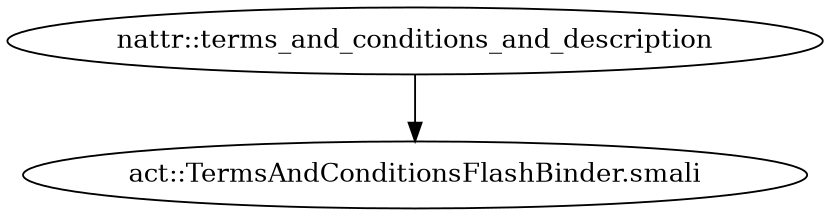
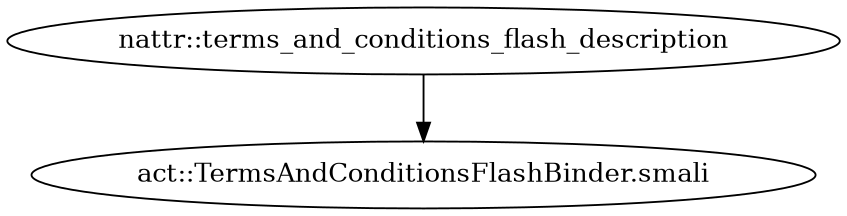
node "nattr::terms_and_conditions_and_description": label "nattr::terms_and_conditions_and_description" -> "nattr::terms_and_conditions_flash_description"
